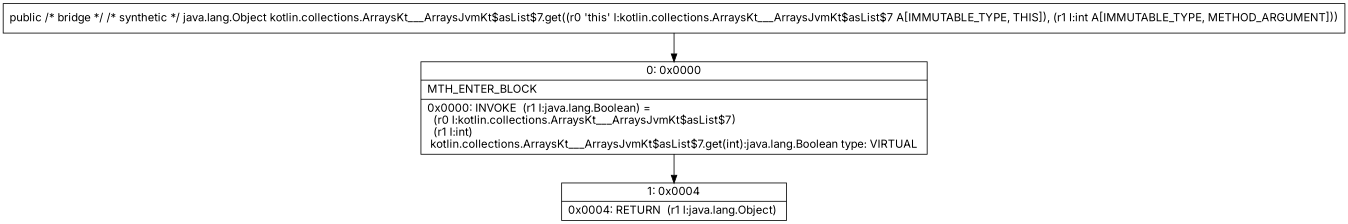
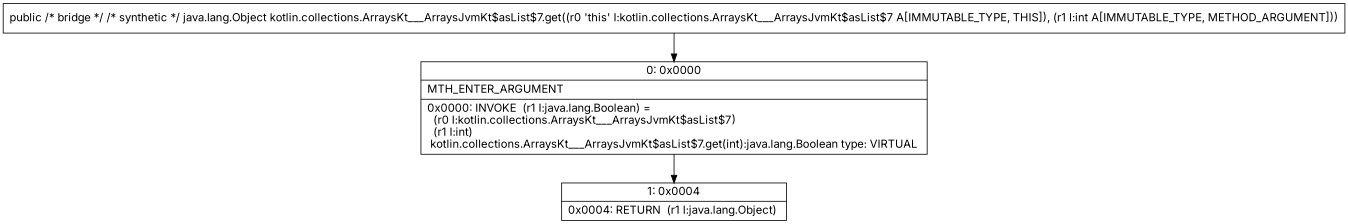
node "0: 0x0000": text "MTH_ENTER_BLOCK" -> "MTH_ENTER_ARGUMENT"
